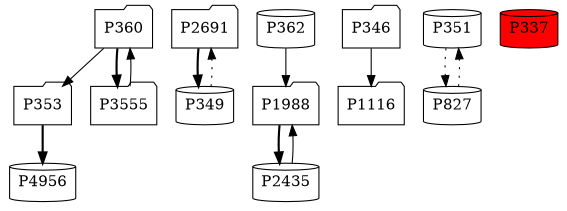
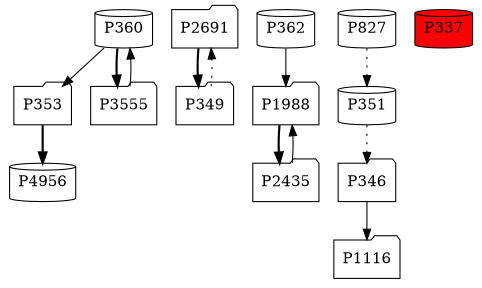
node "P360": shape folder -> cylinder
edge "P351" -> "P827": now "P351" -> "P346"
node "P349": shape cylinder -> folder
node "P2435": shape cylinder -> folder
